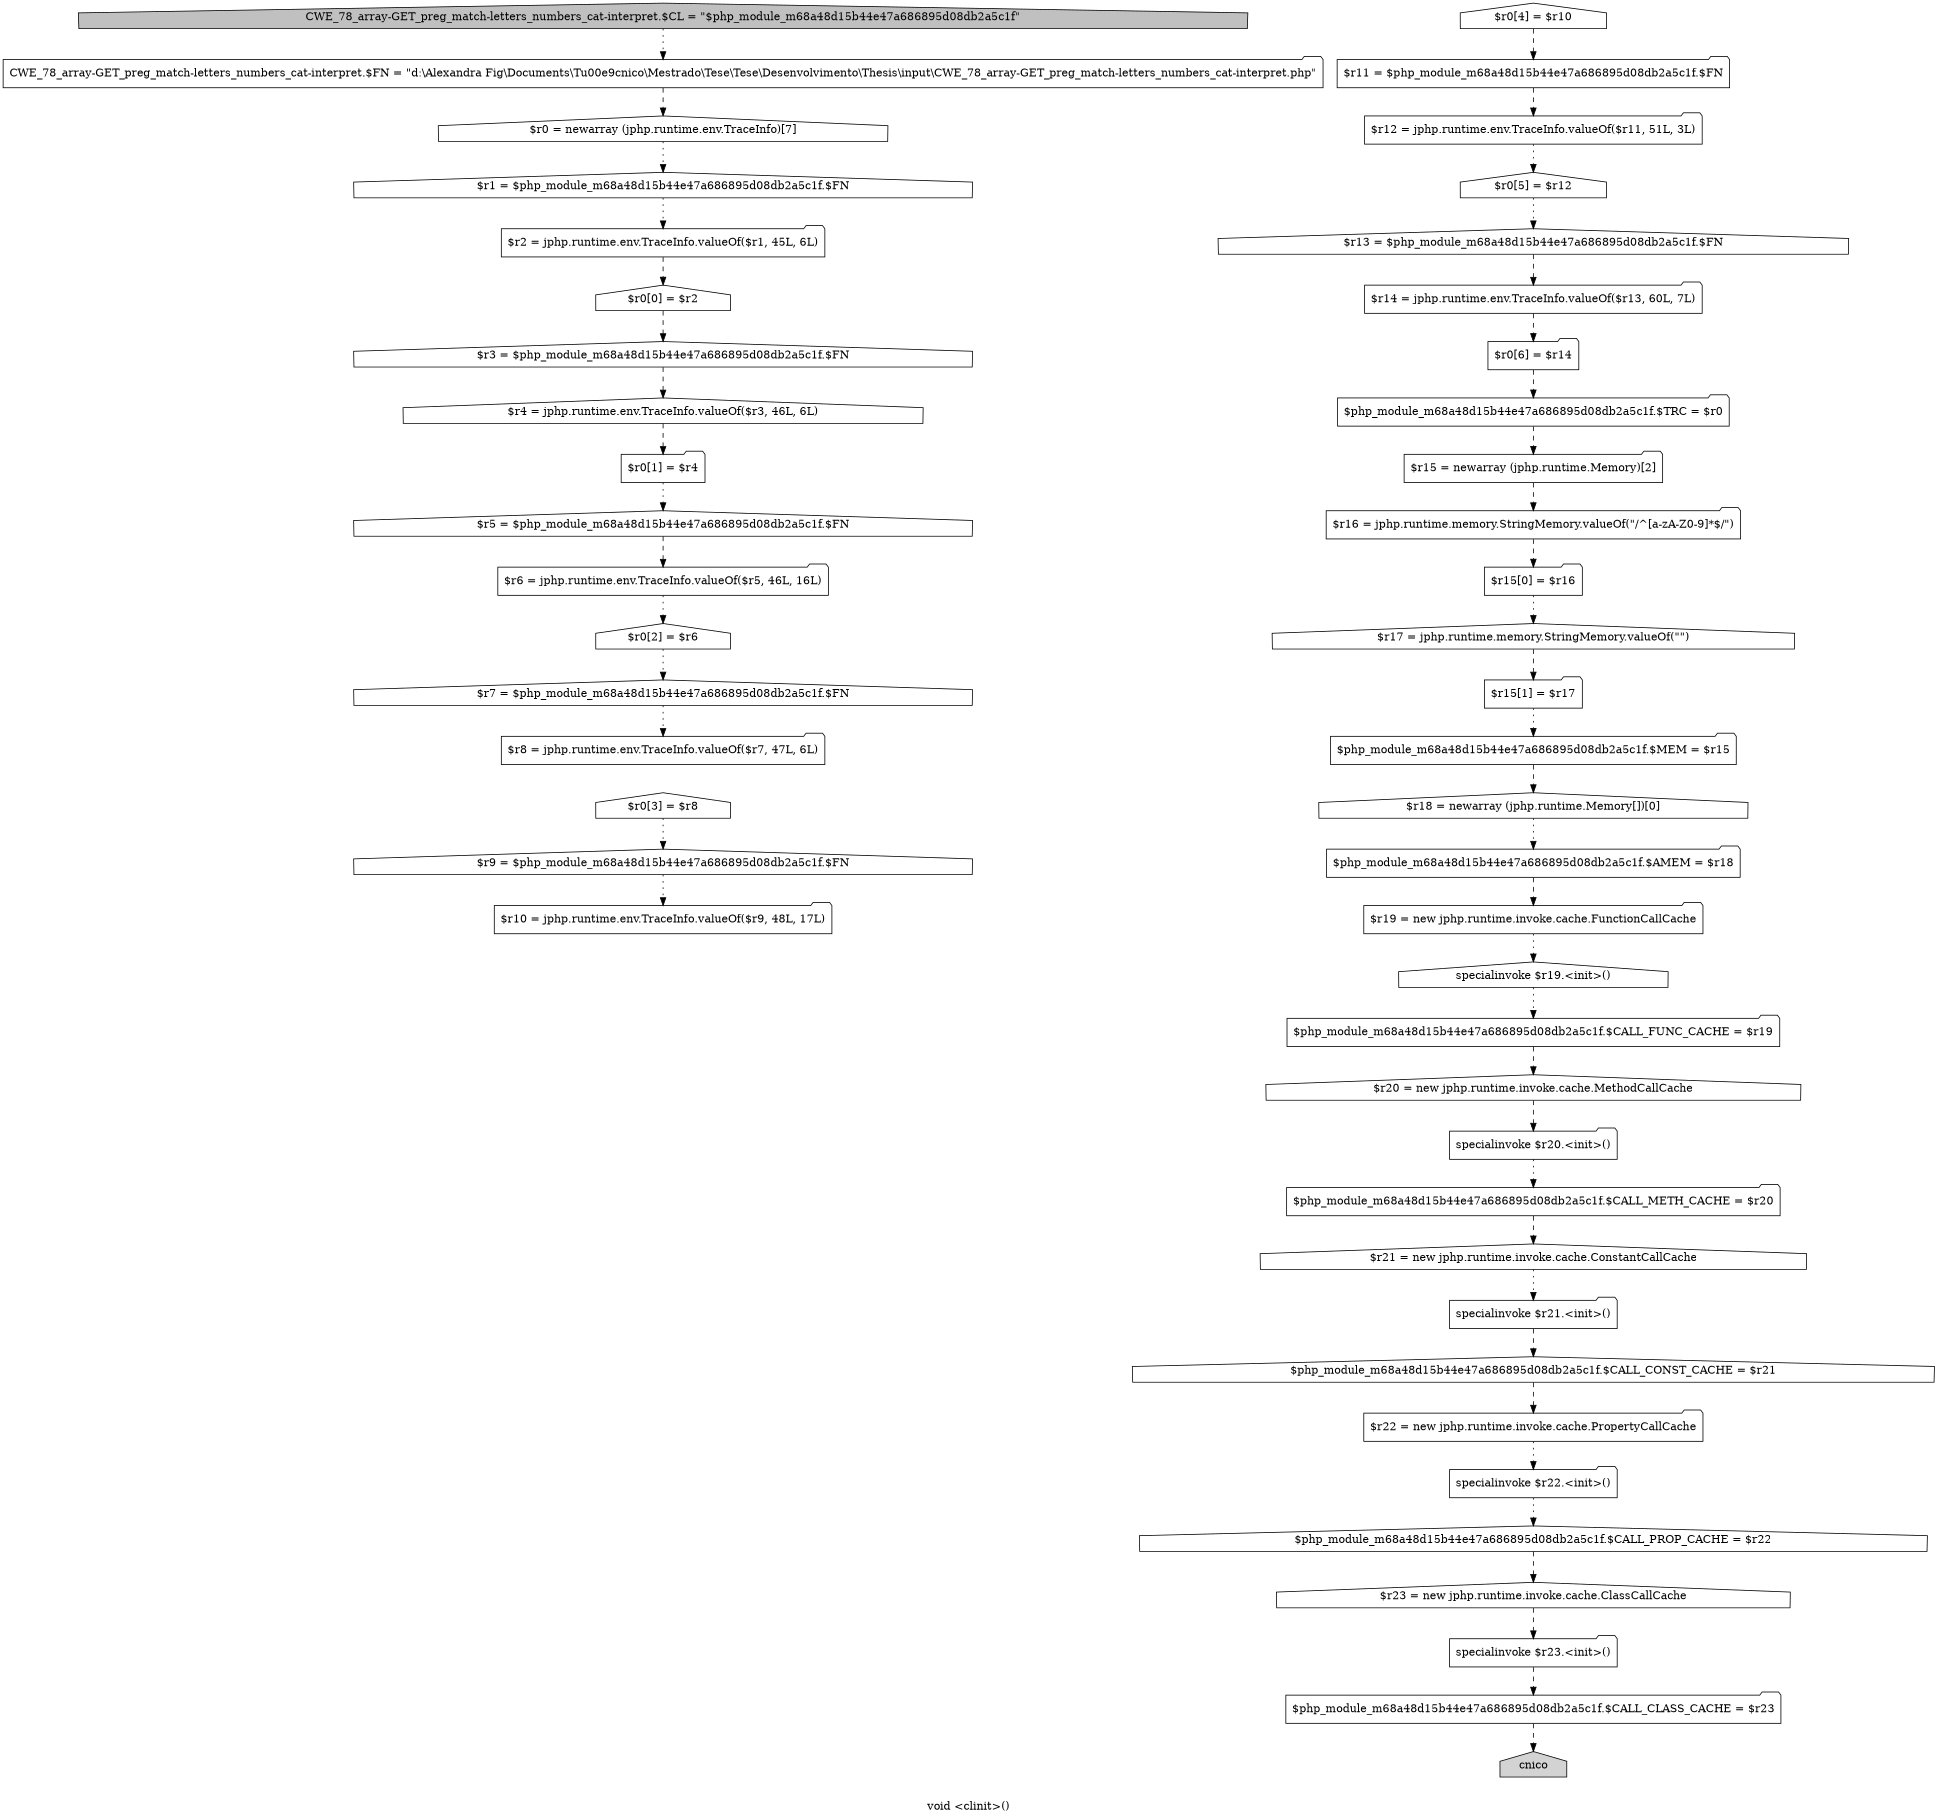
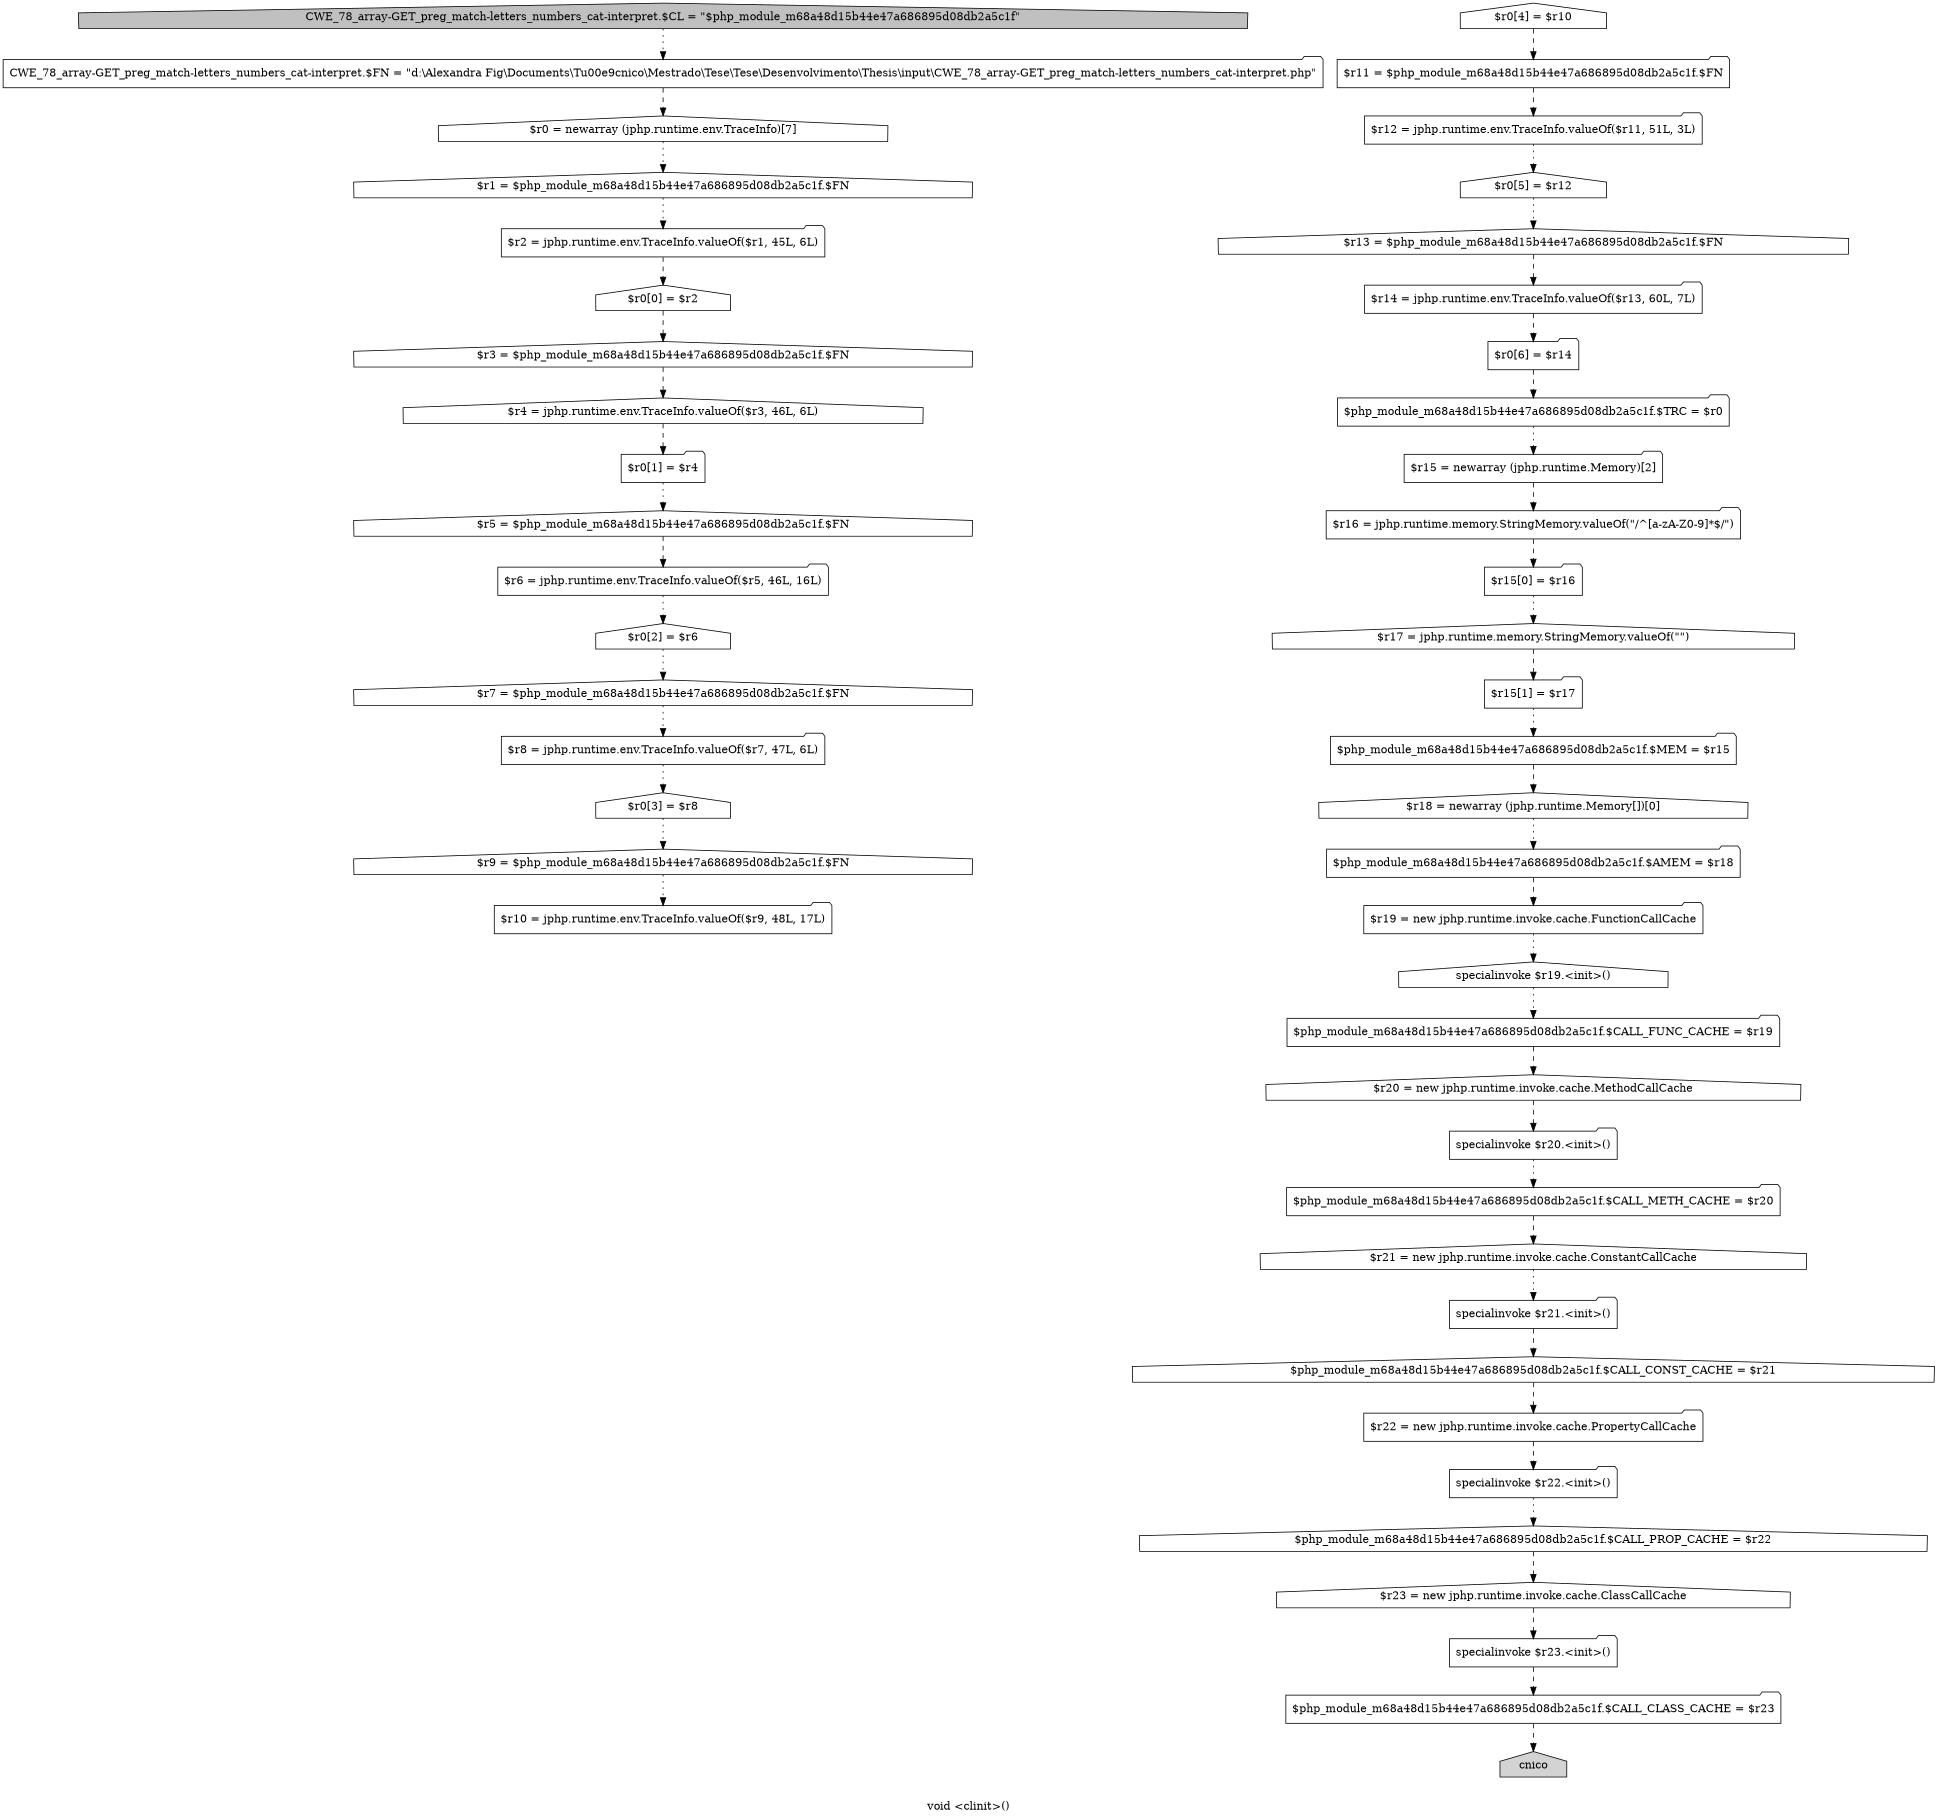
edge "$php_module_m68a48d15b44e47a686895d08db2a5c1f.$TRC = $r0" -> "$r15 = newarray (jphp.runtime.Memory)[2]": style dashed -> dotted
edge "$r8 = jphp.runtime.env.TraceInfo.valueOf($r7, 47L, 6L)" -> "$r0[3] = $r8": added
edge "$r22 = new jphp.runtime.invoke.cache.PropertyCallCache" -> "specialinvoke $r22.<init>()": style dotted -> dashed
